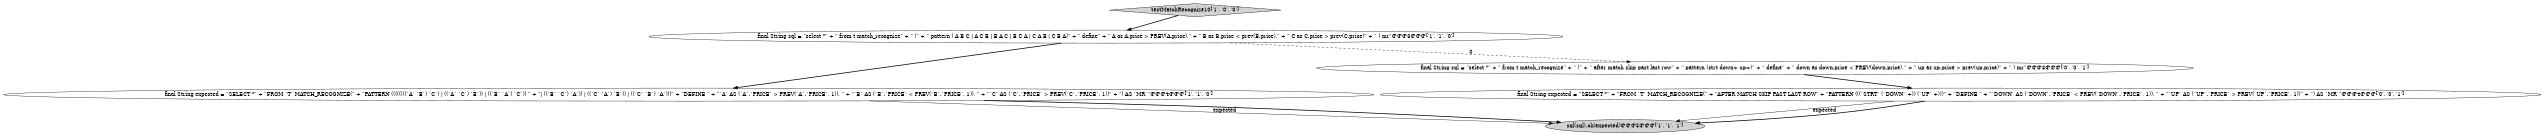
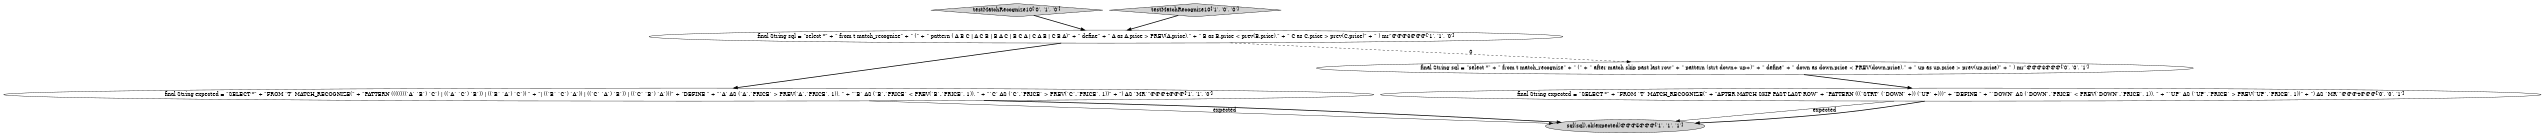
node "testMatchRecognize10['0', '1', '0']": added
